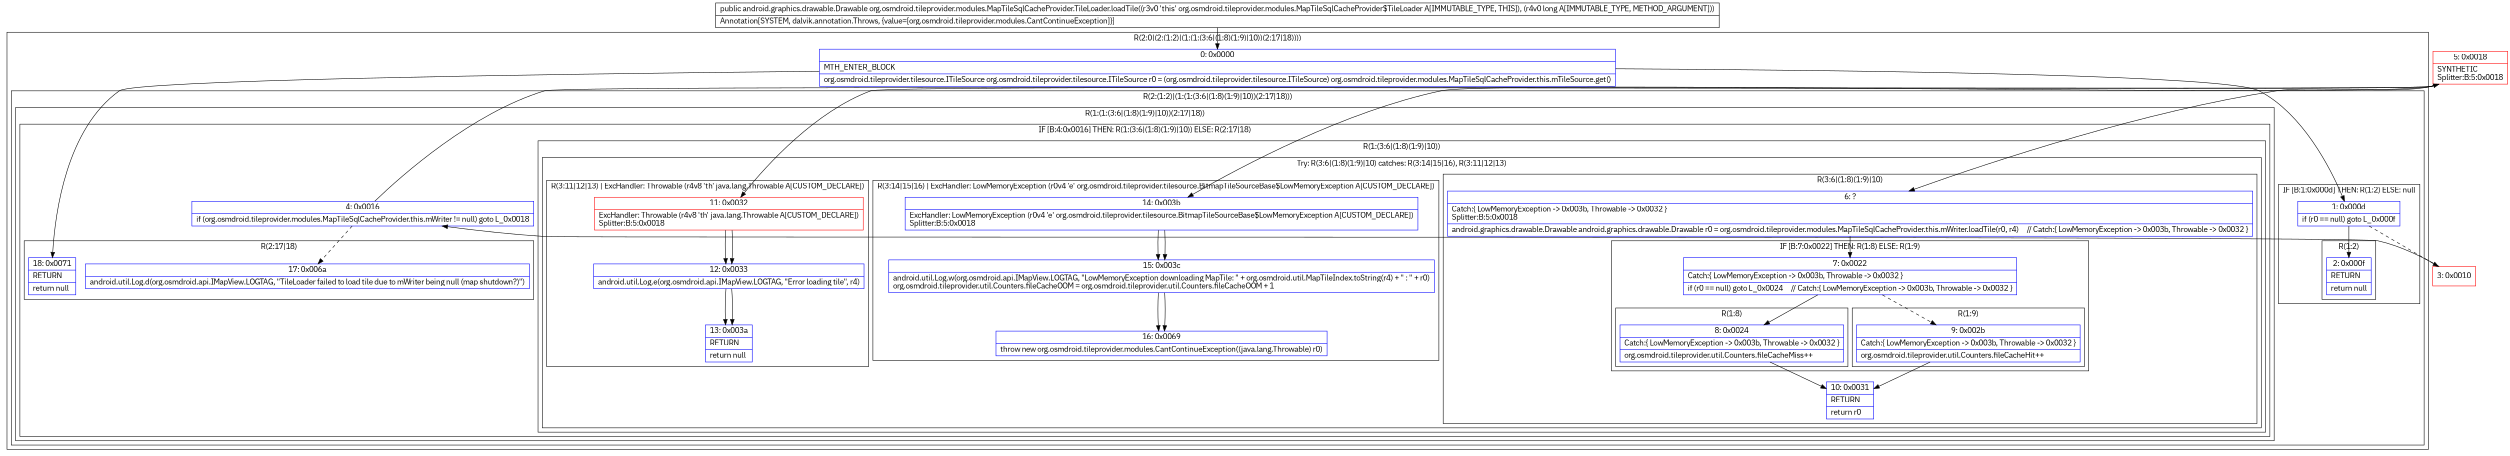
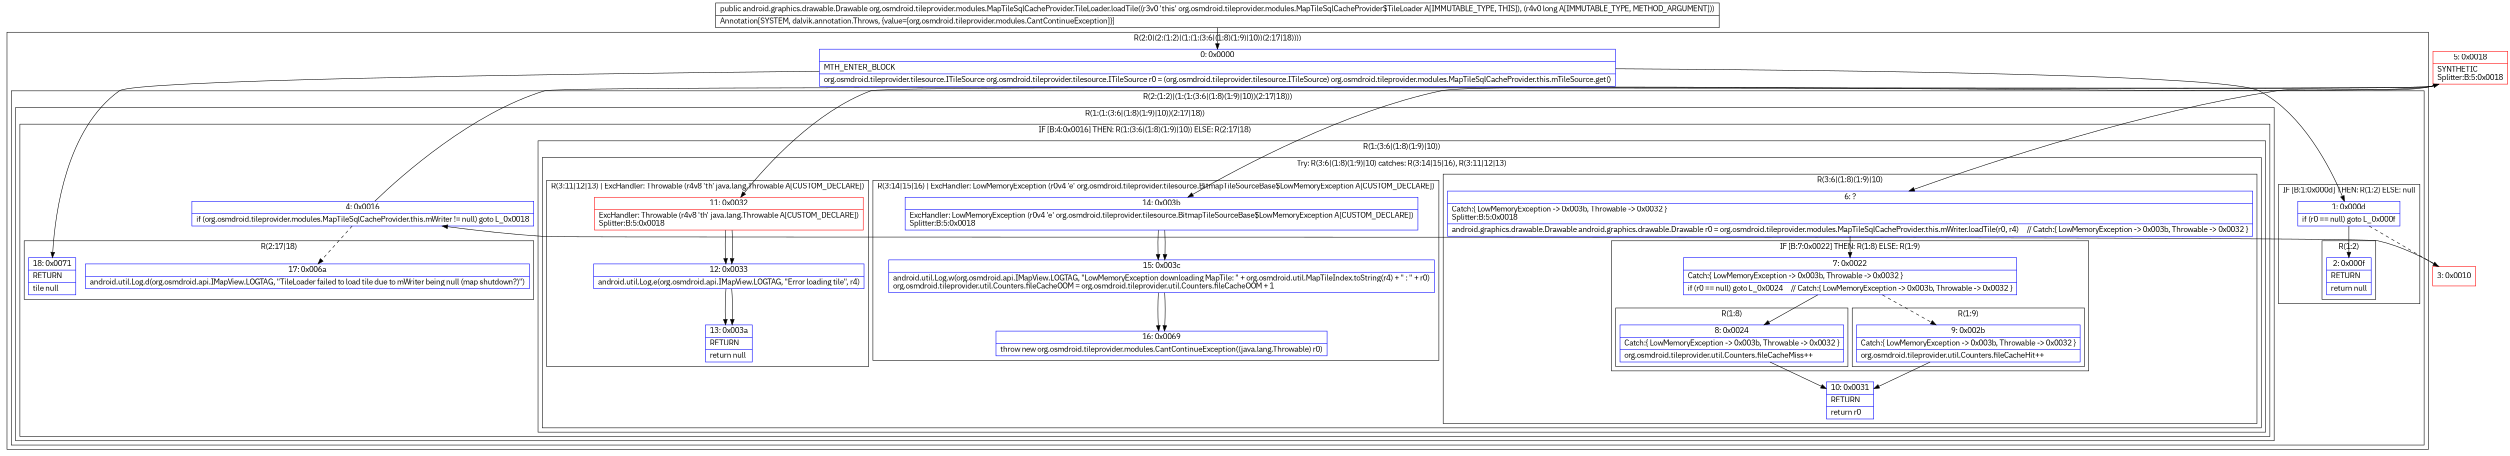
node "18: 0x0071": text "return null" -> "tile null"
